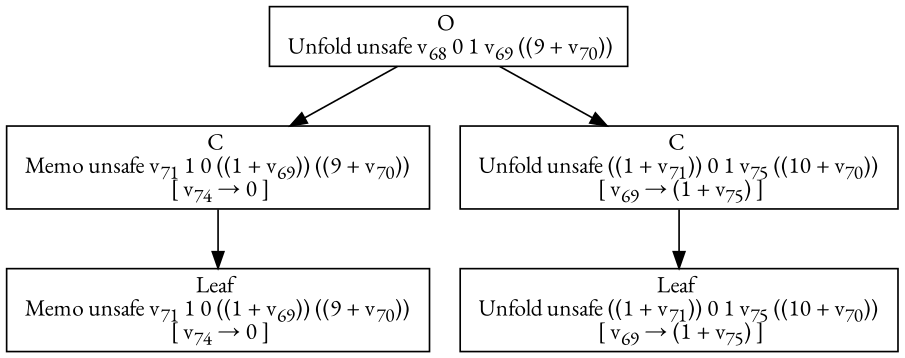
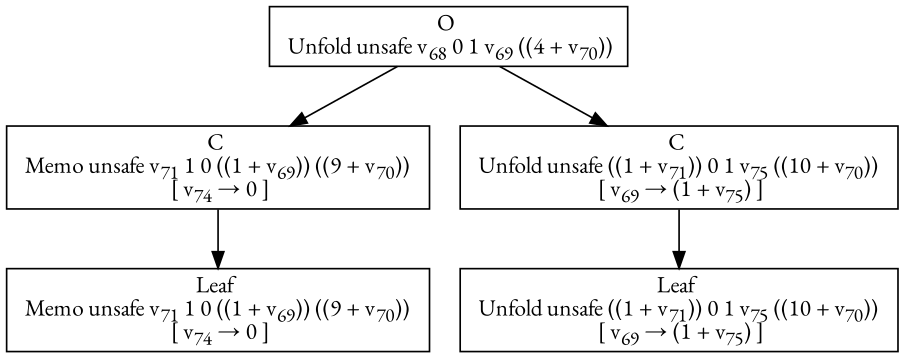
node "O": text "((9 + v" -> "((4 + v"
